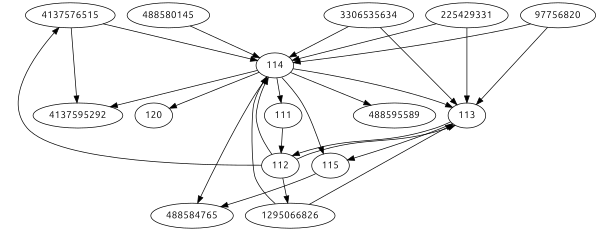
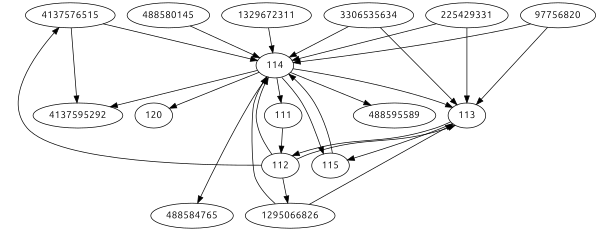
node "1329672311": added
edge "115" -> "488584765": now "115" -> "114"
